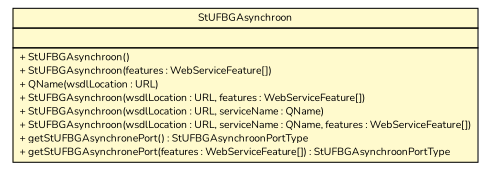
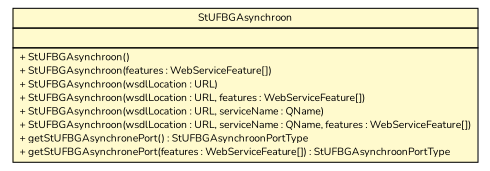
node "StUFBGAsynchroon": text "+ QName(wsdlLocation : URL)" -> "+ StUFBGAsynchroon(wsdlLocation : URL)"
